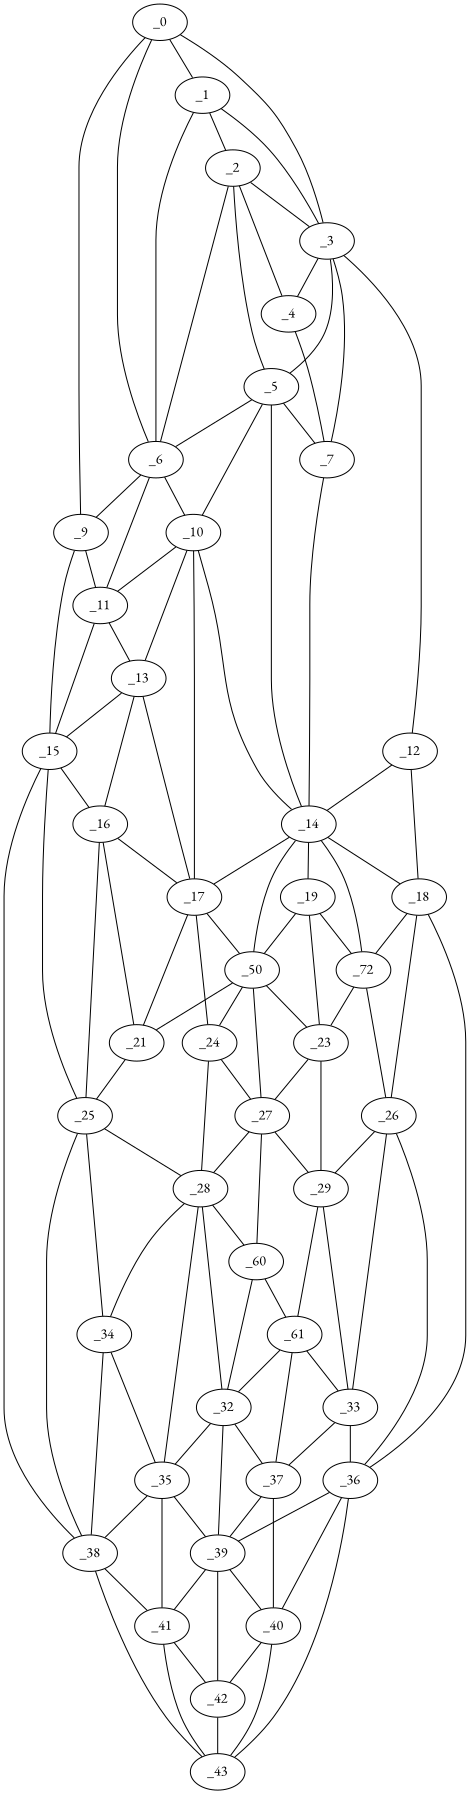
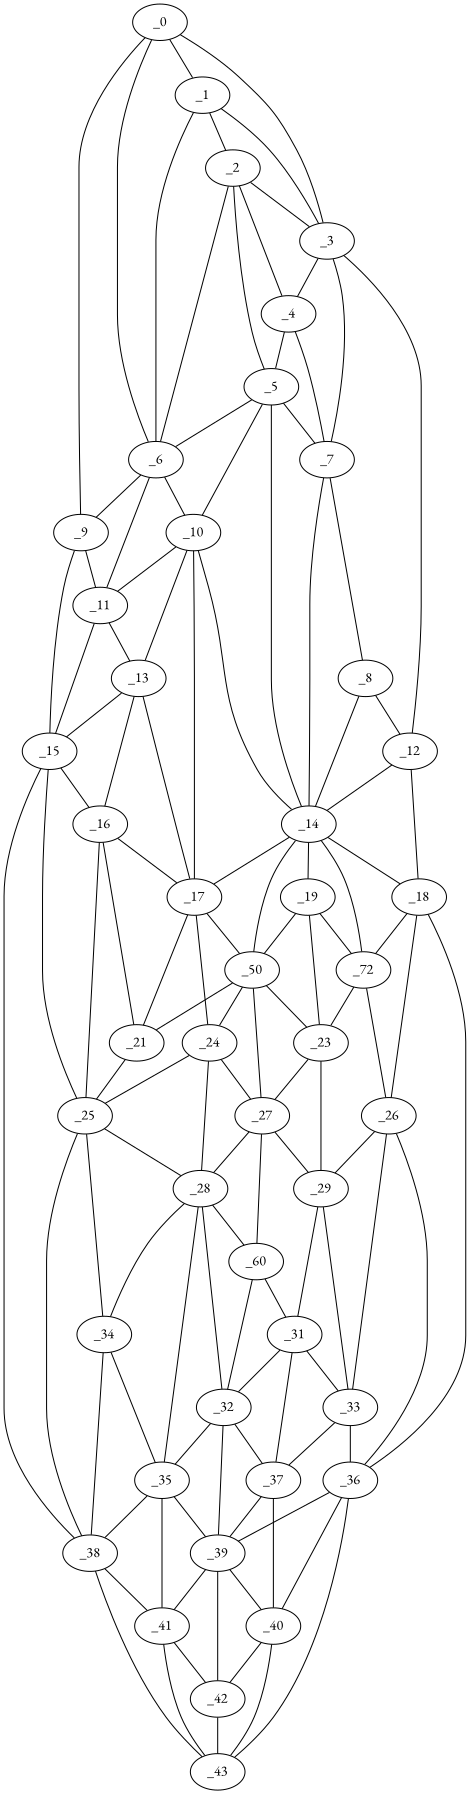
edge "_3" -- "_5": now "_4" -- "_5"
node "_8": added
edge "_24" -- "_25": added
node "_61": label "_61" -> "_31"
